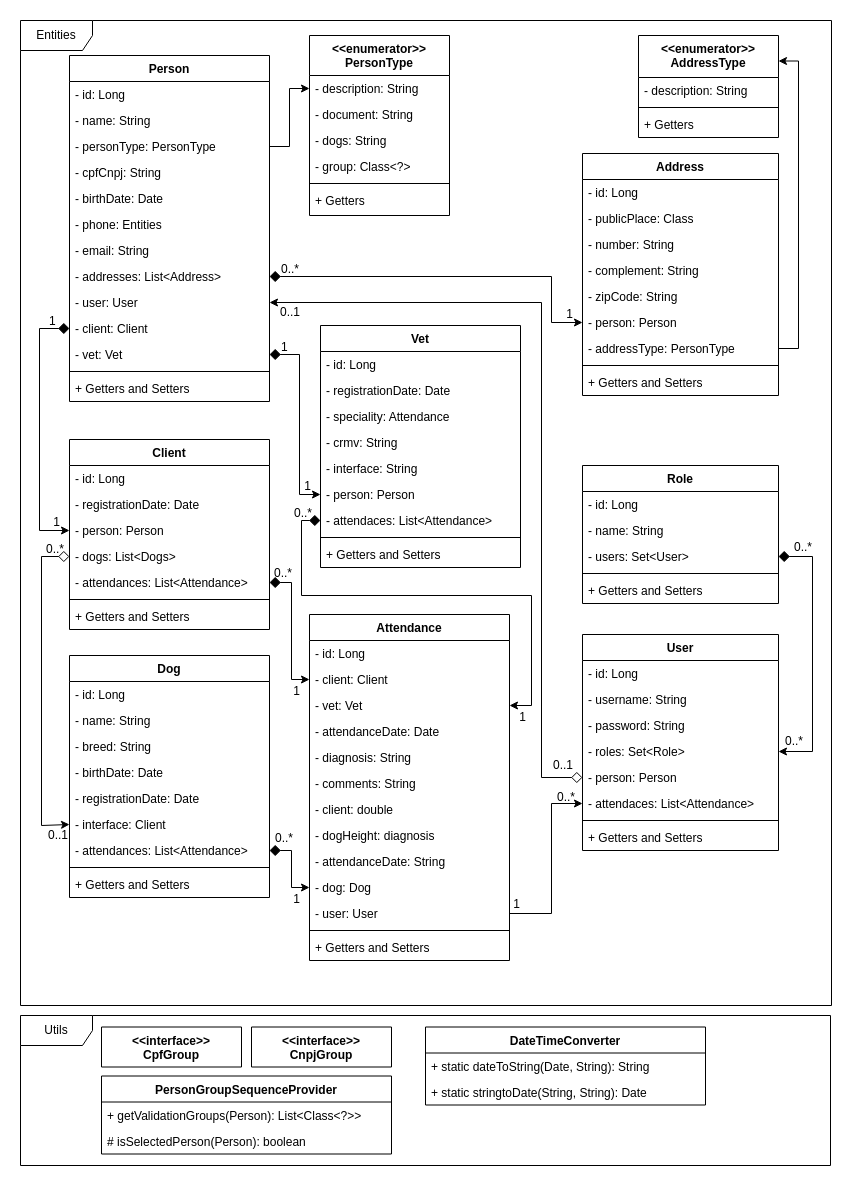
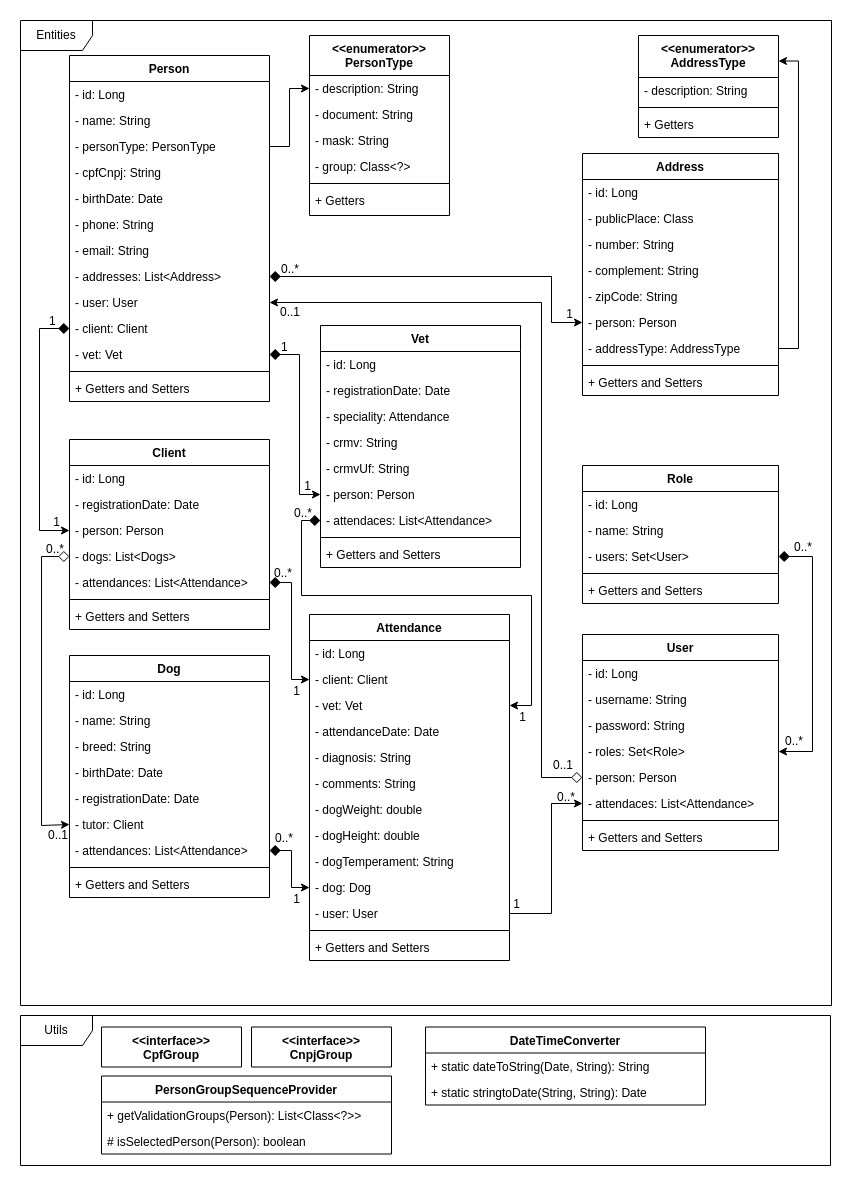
node "- dogs: String": label "- dogs: String" -> "- mask: String"
node "- phone: Entities": label "- phone: Entities" -> "- phone: String"
node "- addressType: PersonType": label "- addressType: PersonType" -> "- addressType: AddressType"
node "- interface: String": label "- interface: String" -> "- crmvUf: String"
node "- client: double": label "- client: double" -> "- dogWeight: double"
node "- interface: Client": label "- interface: Client" -> "- tutor: Client"
node "- dogHeight: diagnosis": label "- dogHeight: diagnosis" -> "- dogHeight: double"
node "- attendanceDate: String": label "- attendanceDate: String" -> "- dogTemperament: String"
